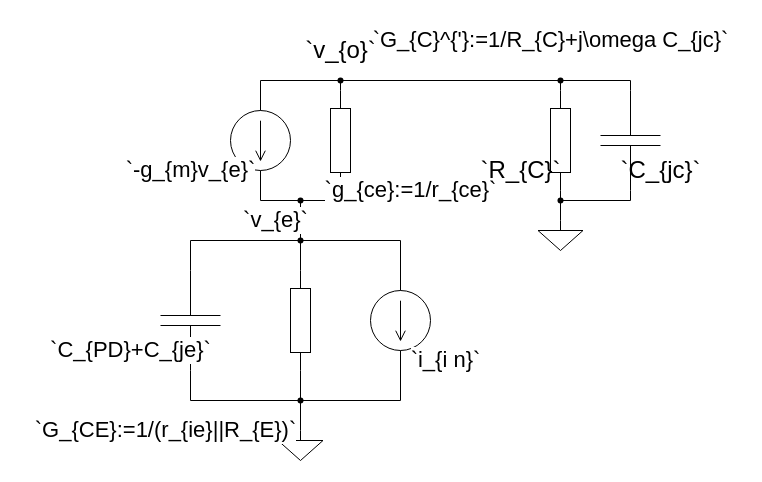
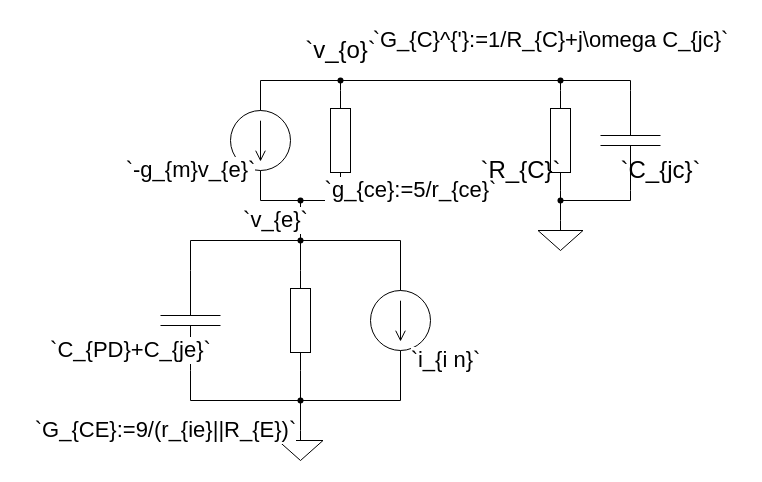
node "`g_{ce}:=1/r_{ce}`": label "`g_{ce}:=1/r_{ce}`" -> "`g_{ce}:=5/r_{ce}`"
node "`G_{CE}:=1/(r_{ie}||R_{E})`": label "`G_{CE}:=1/(r_{ie}||R_{E})`" -> "`G_{CE}:=9/(r_{ie}||R_{E})`"
